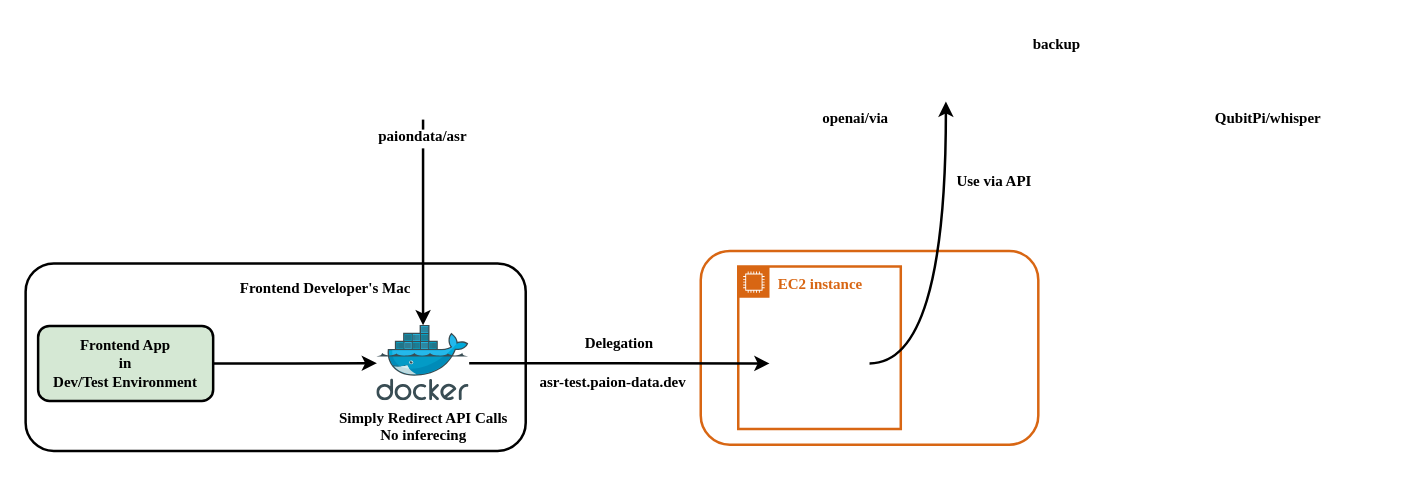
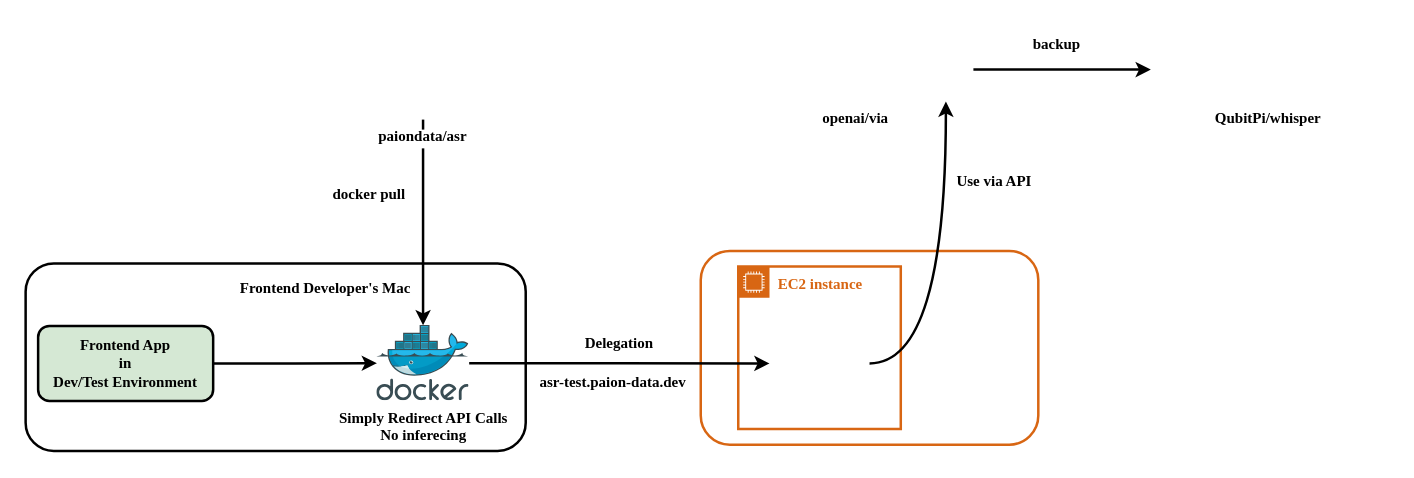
edge "openai/via" -> "QubitPi/whisper": added
node "docker pull": added
